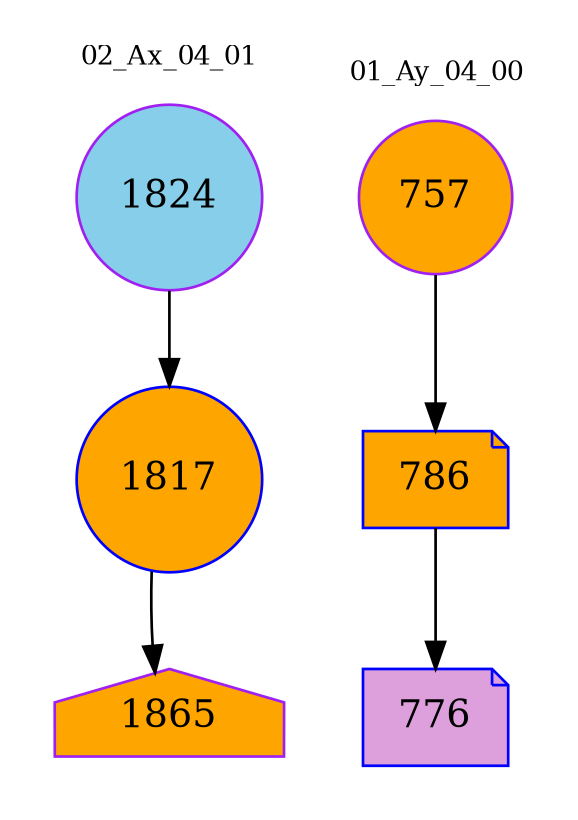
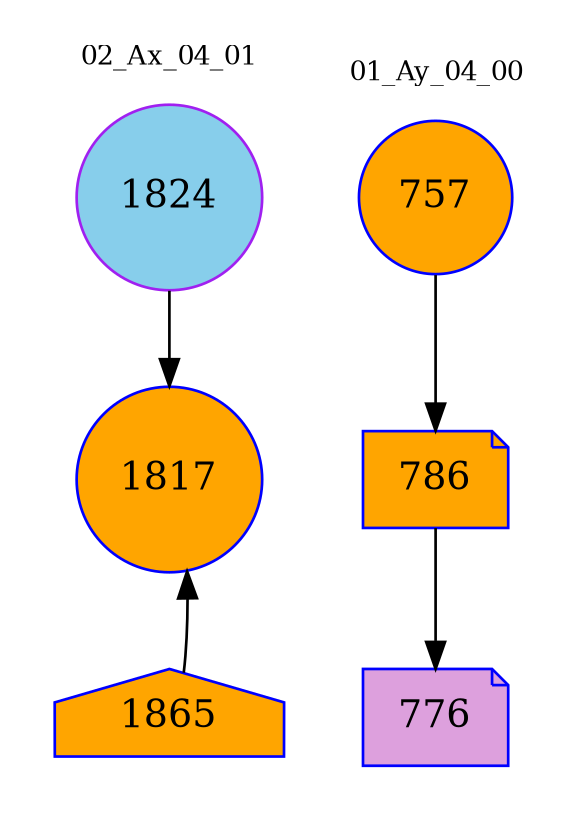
node "757": color purple -> blue
edge "1817" -> "1865": reversed
node "1865": color purple -> blue
